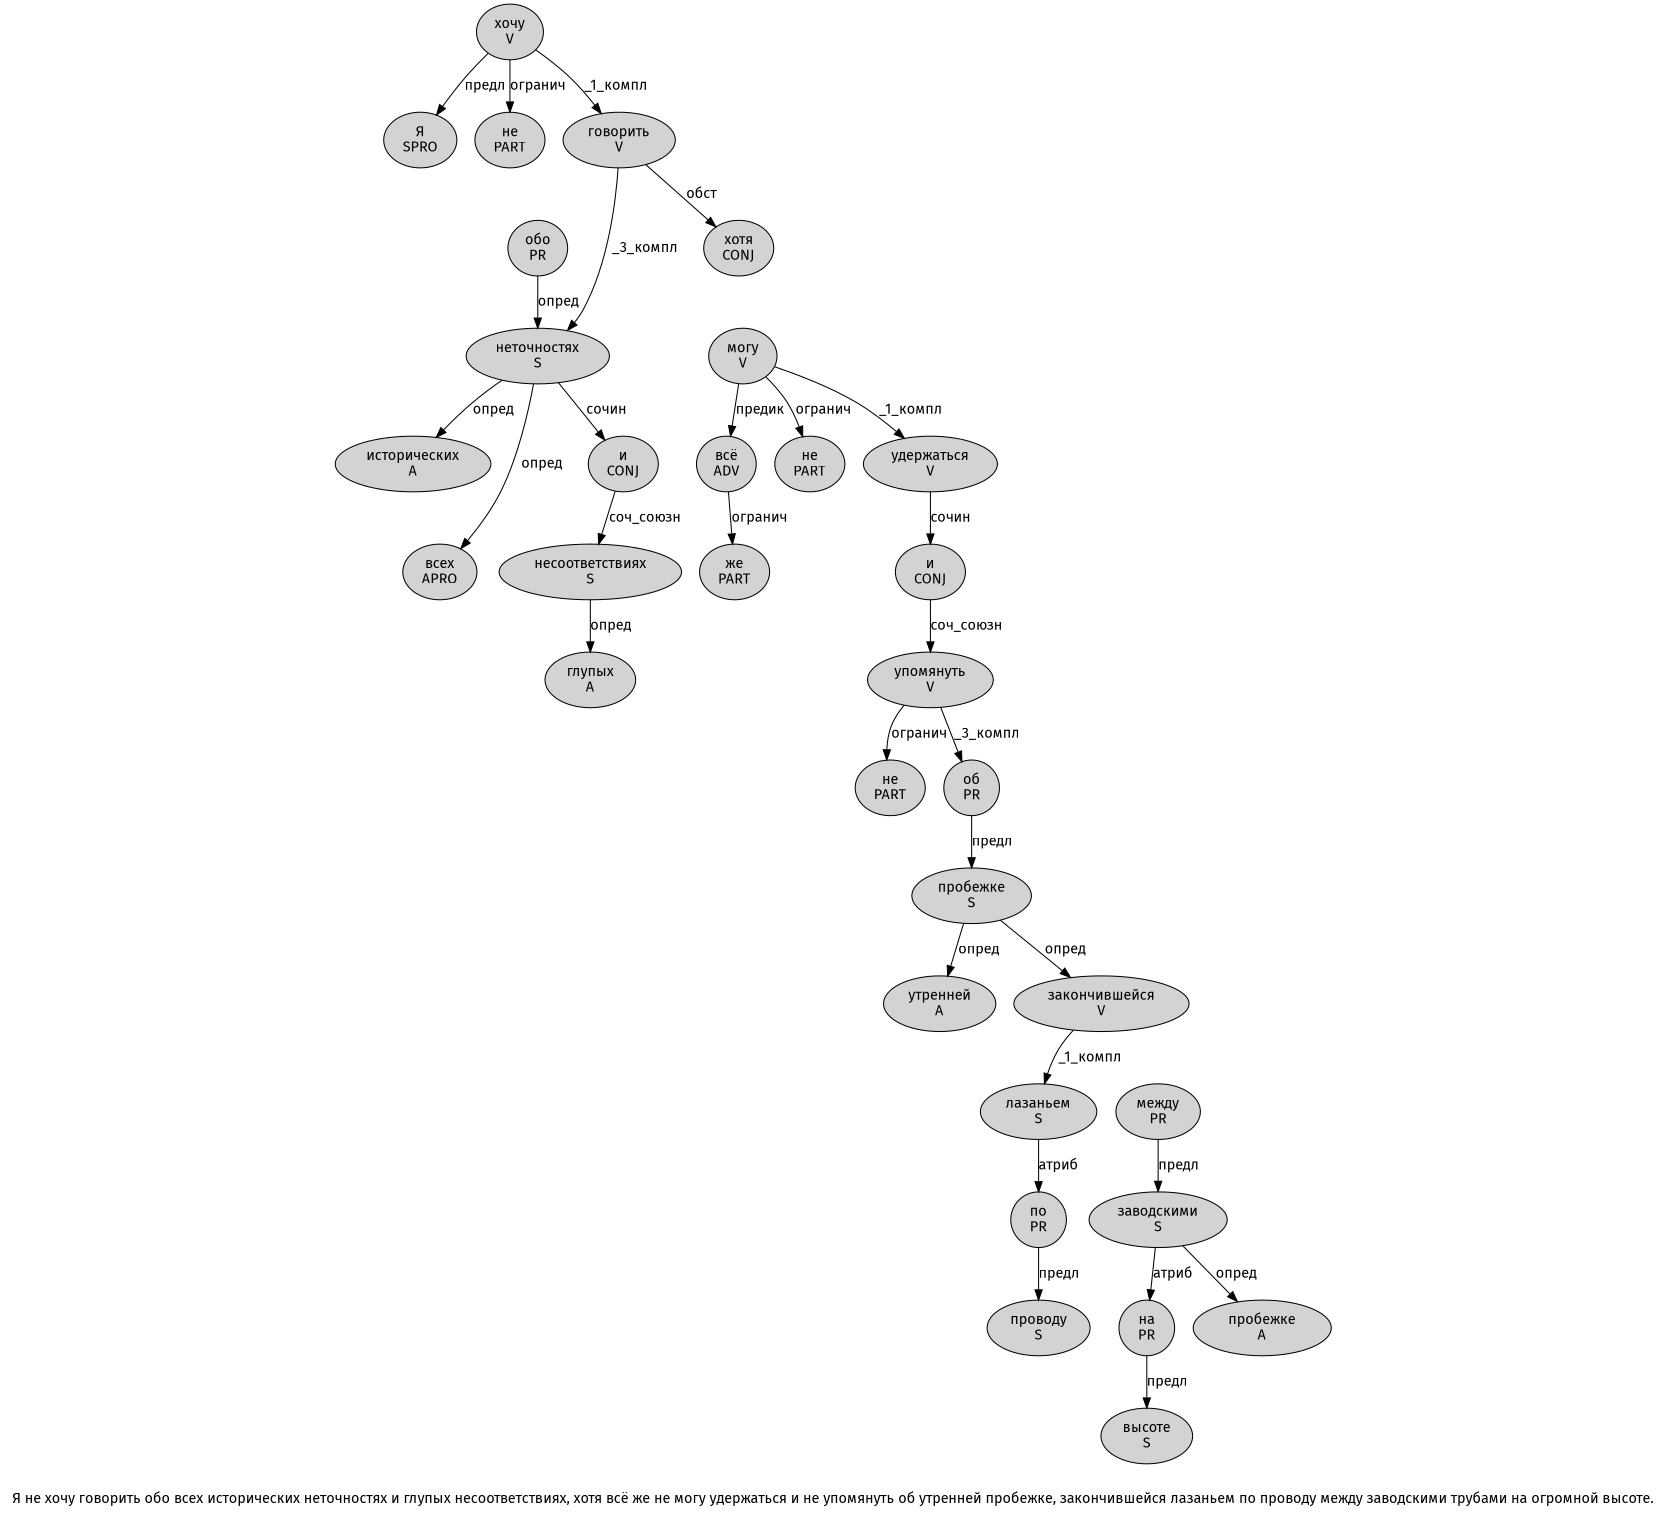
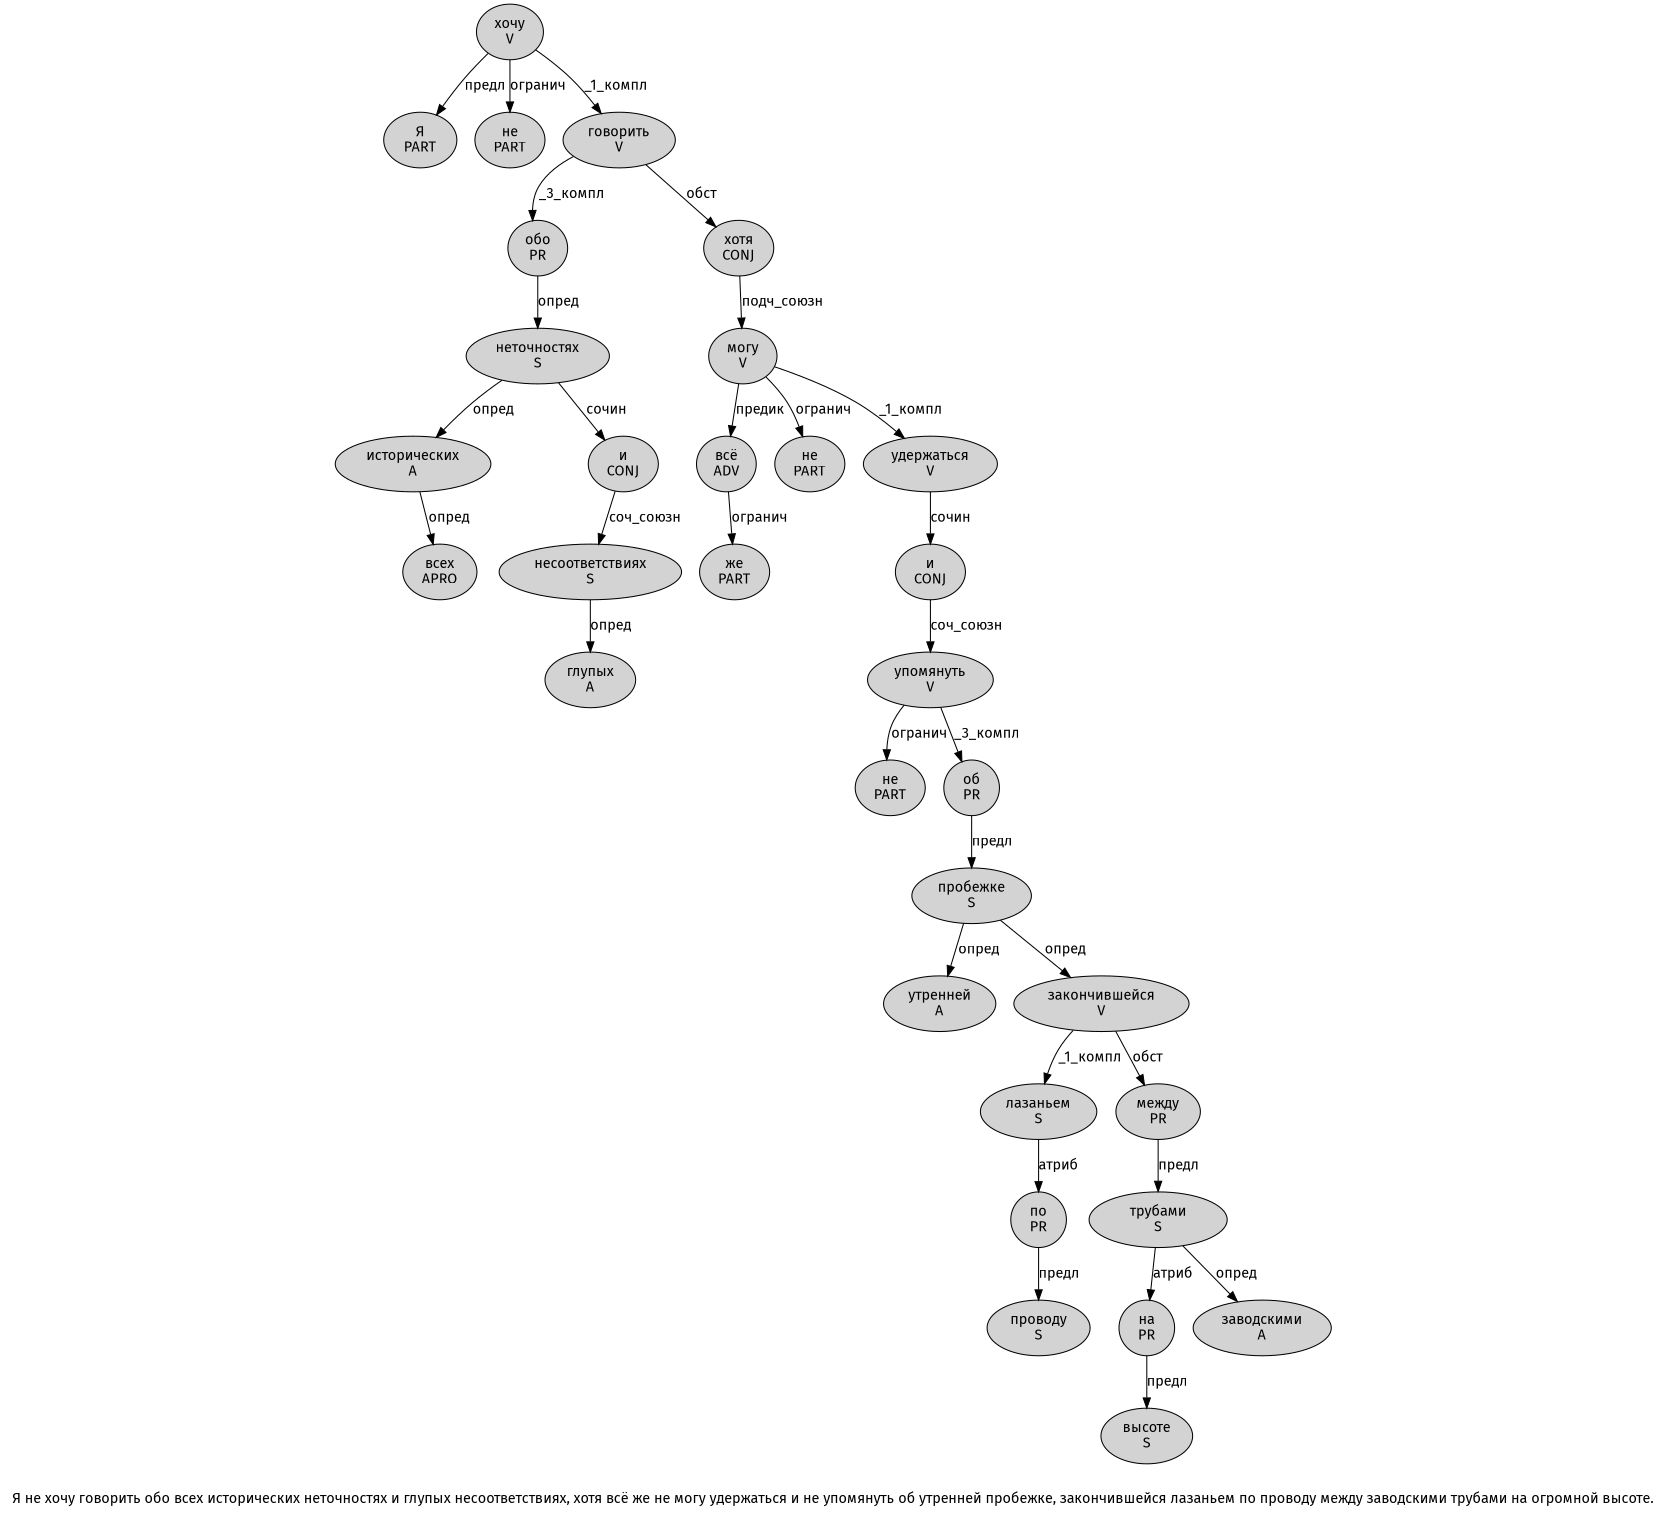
node "Я SPRO": label "Я SPRO" -> "Я PART"
edge "говорить V" -> "неточностях S": now "говорить V" -> "обо PR"
edge "хотя CONJ" -> "могу V": added, label "подч_союзн"
edge "неточностях S" -> "всех APRO": now "исторических A" -> "всех APRO"
edge "закончившейся V" -> "между PR": added, label "обст"
node "заводскими S": label "заводскими S" -> "трубами S"
node "пробежке A": label "пробежке A" -> "заводскими A"
